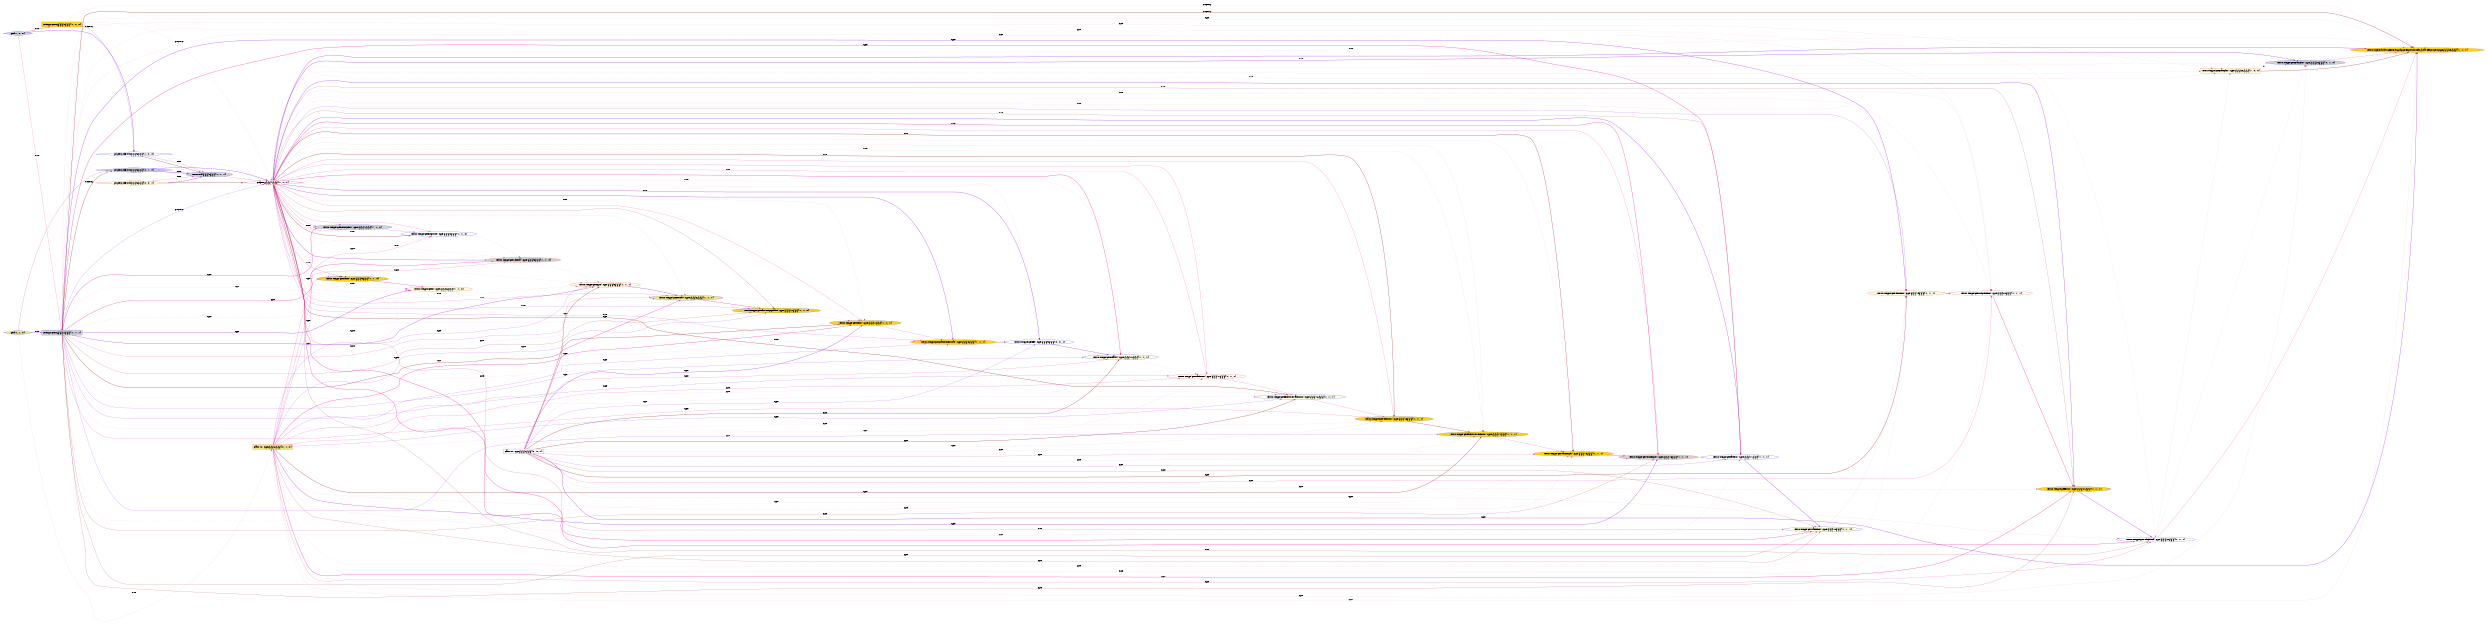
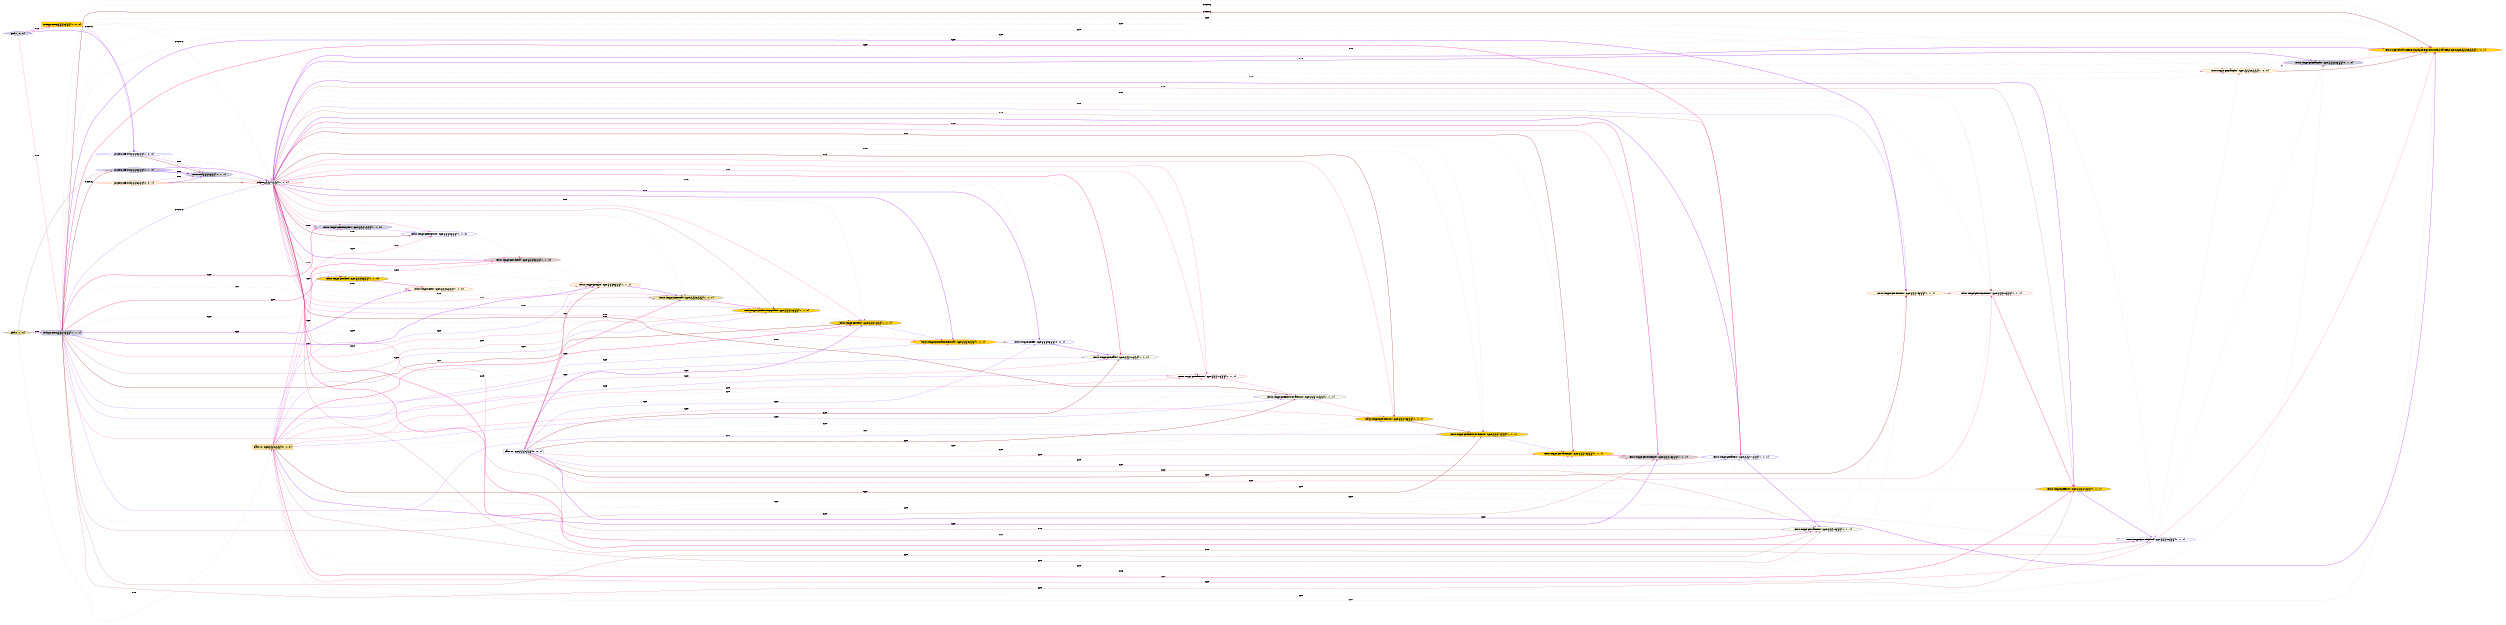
node "return toType(getExamples(),type)@@@28@@@['1', '0', '0']": shape box -> ellipse
edge "Class<T> type@@@2@@@['0', '0', '1']" -> "return toType(getFormat(),type)@@@6@@@['1', '1', '1']": label "type" -> "true"
